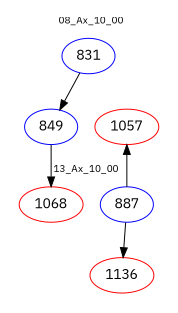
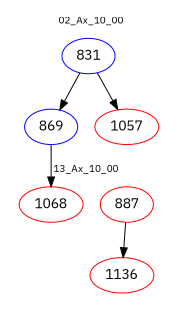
cluster "08_Ax_10_00": label "08_Ax_10_00" -> "02_Ax_10_00"
node "849": label "849" -> "869"
edge "887" -> "1057": now "831" -> "1057"
node "887": color blue -> red
